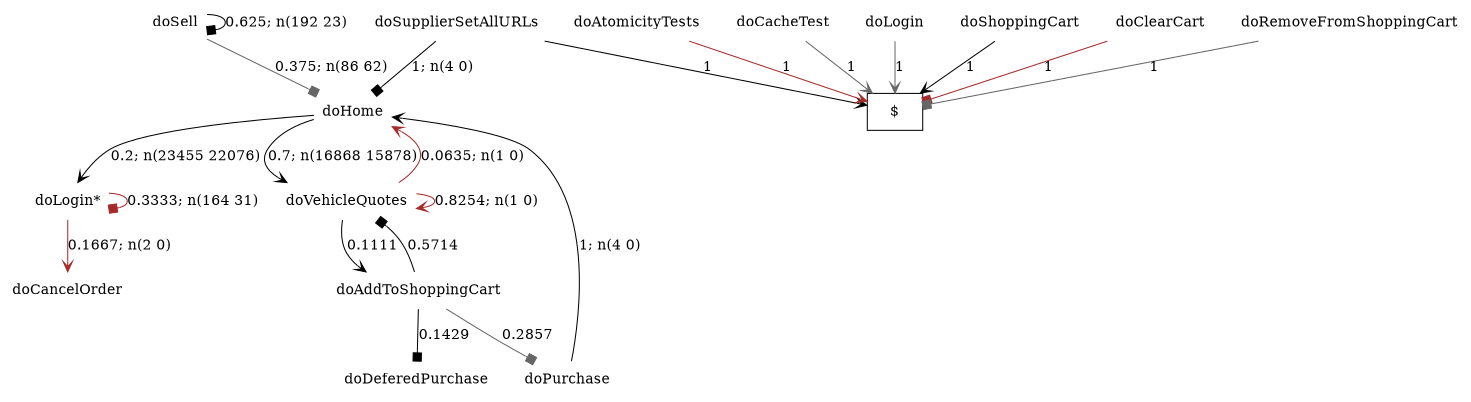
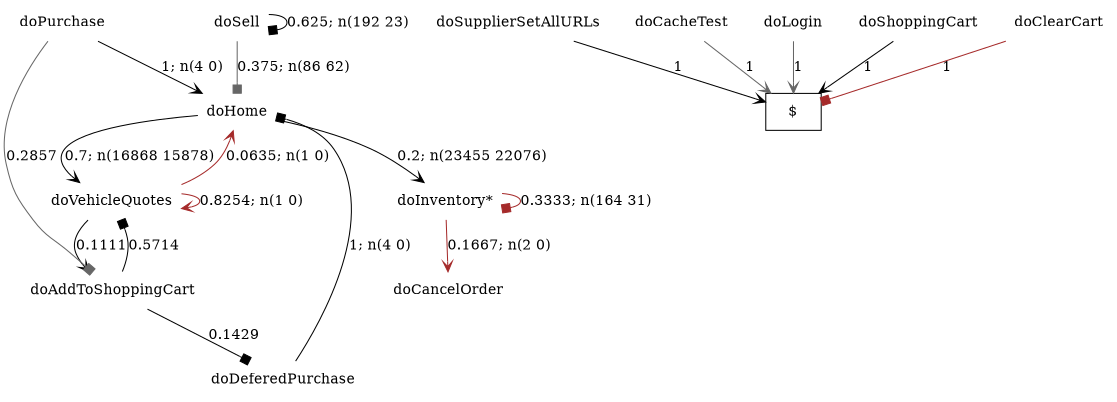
node "doAtomicityTests": removed
node "doRemoveFromShoppingCart": removed
edge "doSupplierSetAllURLs" -> "doHome": now "doDeferedPurchase" -> "doHome"
node "doLogin*": label "doLogin*" -> "doInventory*"
edge "doAddToShoppingCart" -> "doPurchase": reversed
